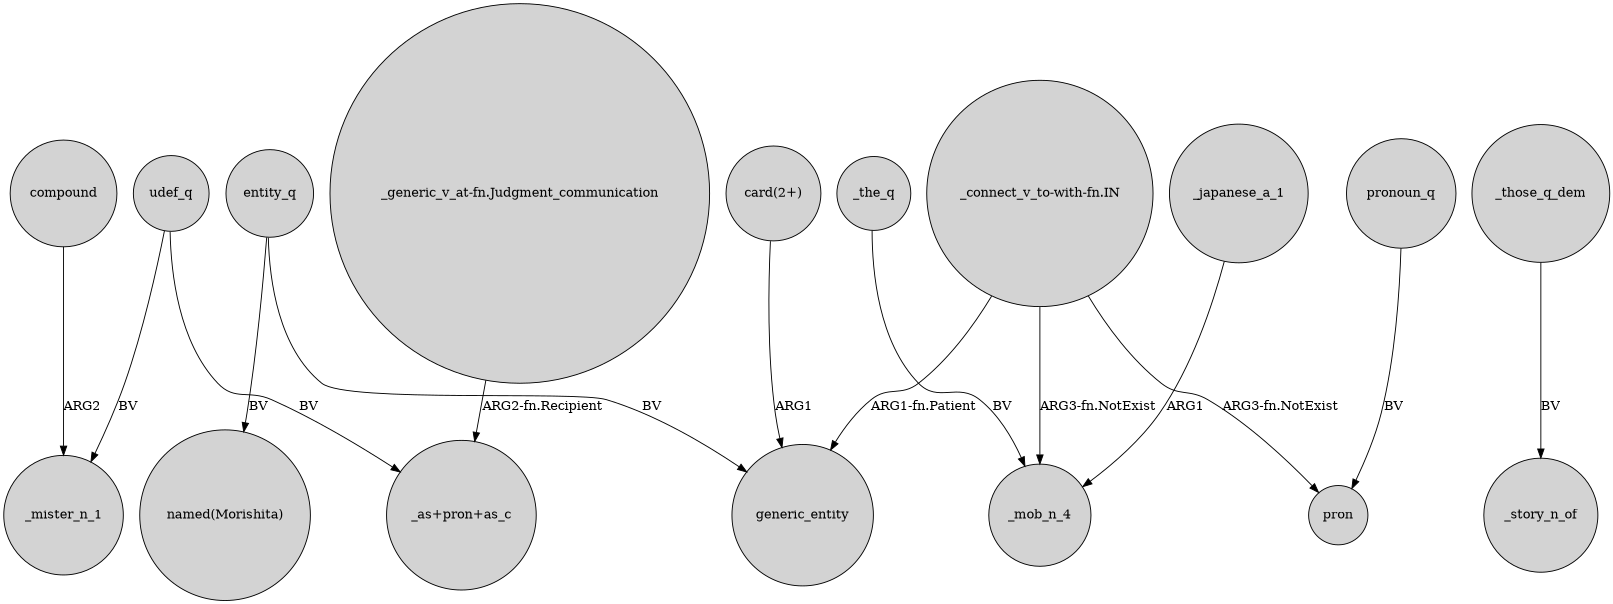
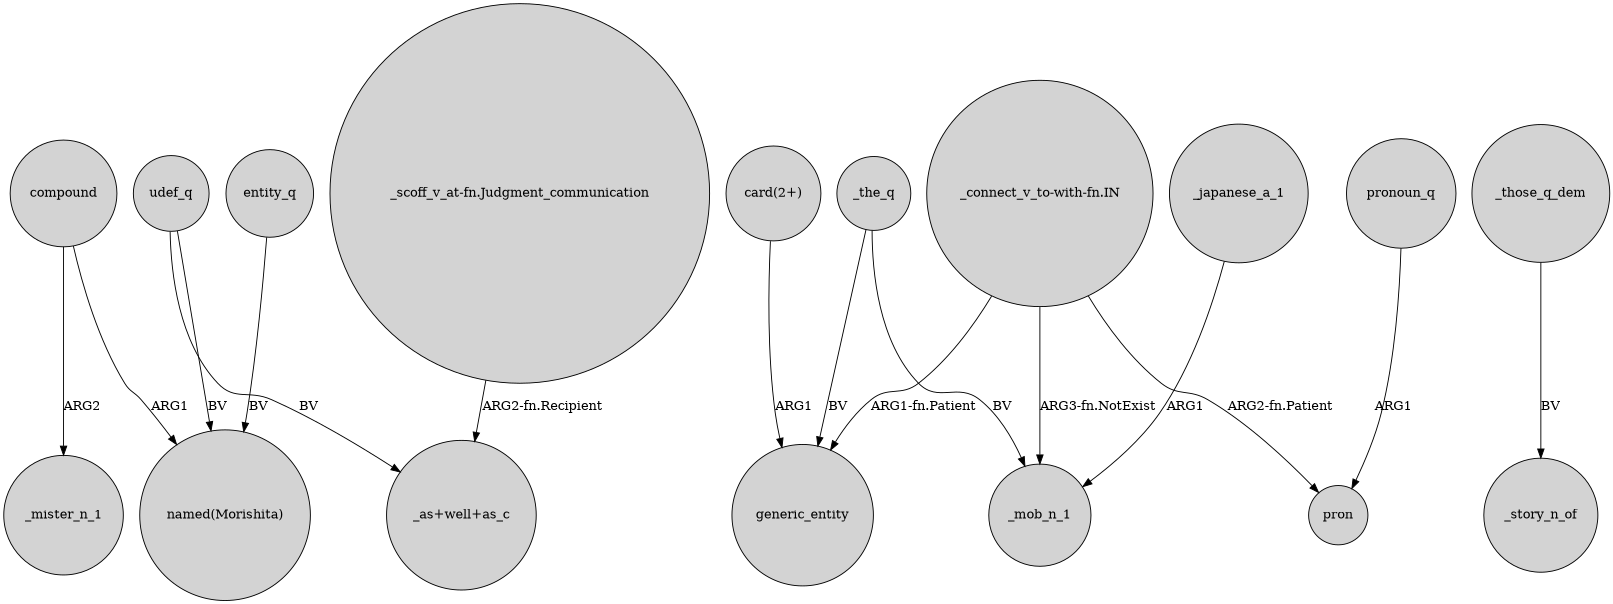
node "_generic_v_at-fn.Judgment_communication": label "_generic_v_at-fn.Judgment_communication" -> "_scoff_v_at-fn.Judgment_communication"
edge "udef_q" -> "_mister_n_1": now "udef_q" -> "named(Morishita)"
edge "compound" -> "named(Morishita)": added, label "ARG1"
edge "entity_q" -> "generic_entity": now "_the_q" -> "generic_entity"
edge "_connect_v_to-with-fn.IN" -> "pron": label "ARG3-fn.NotExist" -> "ARG2-fn.Patient"
edge "pronoun_q" -> "pron": label "BV" -> "ARG1"
node "_as+pron+as_c": label "_as+pron+as_c" -> "_as+well+as_c"
node "_mob_n_4": label "_mob_n_4" -> "_mob_n_1"
